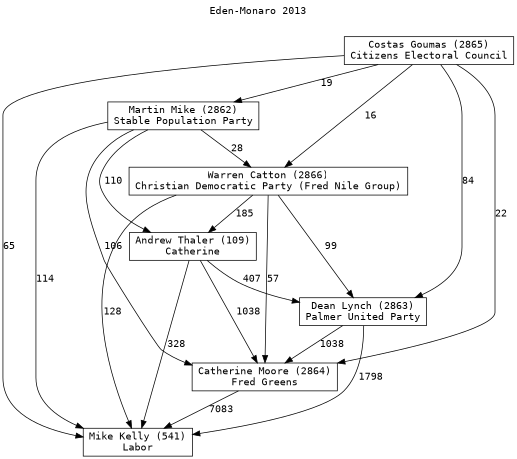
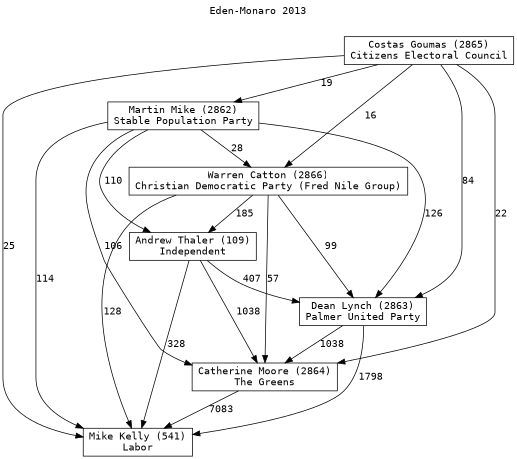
edge "Martin Mike (2862) Stable Population Party" -> "Dean Lynch (2863) Palmer United Party": added, label "126"
edge "Costas Goumas (2865) Citizens Electoral Council" -> "Mike Kelly (541) Labor": label "65" -> "25"
node "Andrew Thaler (109) Catherine": label "Andrew Thaler (109) Catherine" -> "Andrew Thaler (109) Independent"
node "Catherine Moore (2864) Fred Greens": label "Catherine Moore (2864) Fred Greens" -> "Catherine Moore (2864) The Greens"
